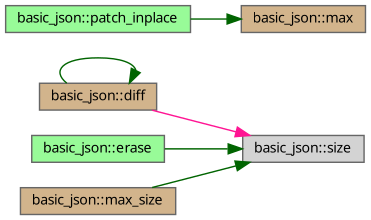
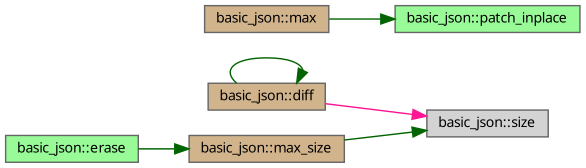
edge "basic_json::patch_inplace" -> "basic_json::max": reversed
edge "basic_json::erase" -> "basic_json::size": now "basic_json::erase" -> "basic_json::max_size"
